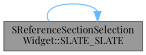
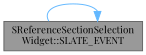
node "SReferenceSectionSelection Widget::SLATE_SLATE": label "SReferenceSectionSelection Widget::SLATE_SLATE" -> "SReferenceSectionSelection Widget::SLATE_EVENT"
